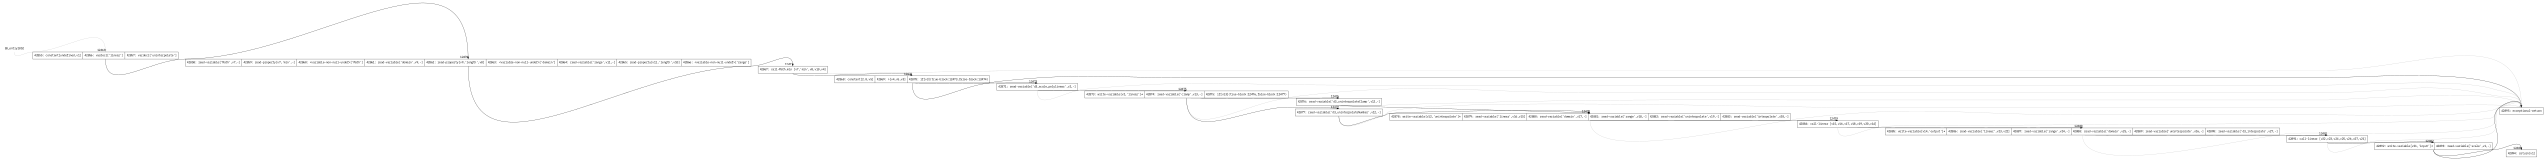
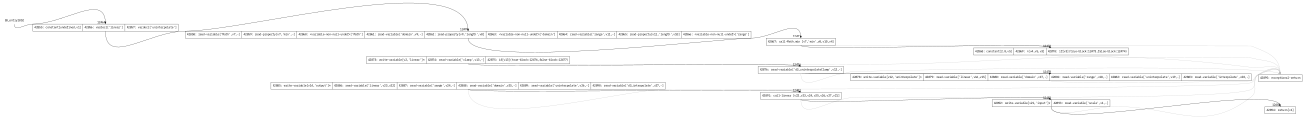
edge "BB_entry1052" -> "42855: constant[undefined,v1]": color gray -> black
edge "42868: constant[2.0,v5]" -> "42895: exceptional-return": color black -> gray
node "42871: read-variable['d3_scale_polylinear',v2,-]": removed
node "42877: read-variable['d3_uninterpolateNumber',v12,-]": removed
node "42884: call-linear [v15,v16,v17,v18,v19,v20,v14]": removed
edge "42892: write-variable[v21,'input']*" -> "42895: exceptional-return": color black -> gray
